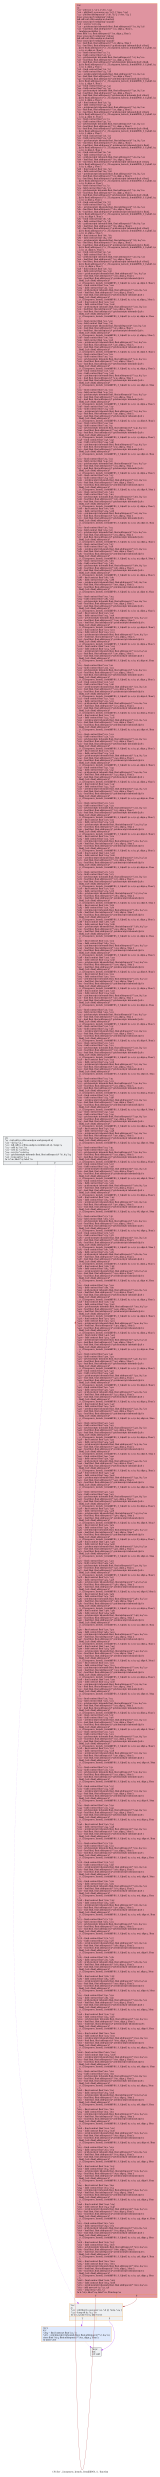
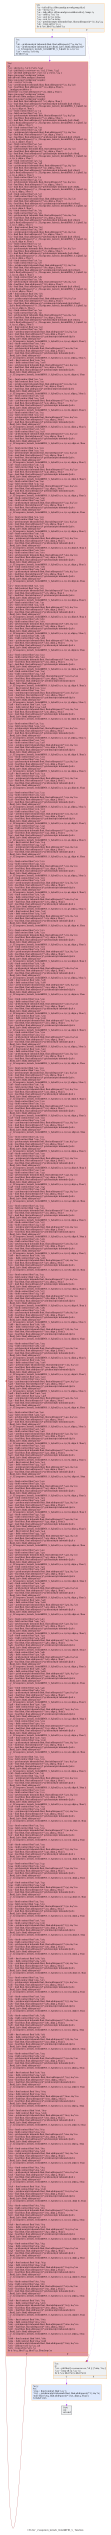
node "%17:": added
node "%8:": color black -> darkorange
edge "%21:" -> "%676:": removed
